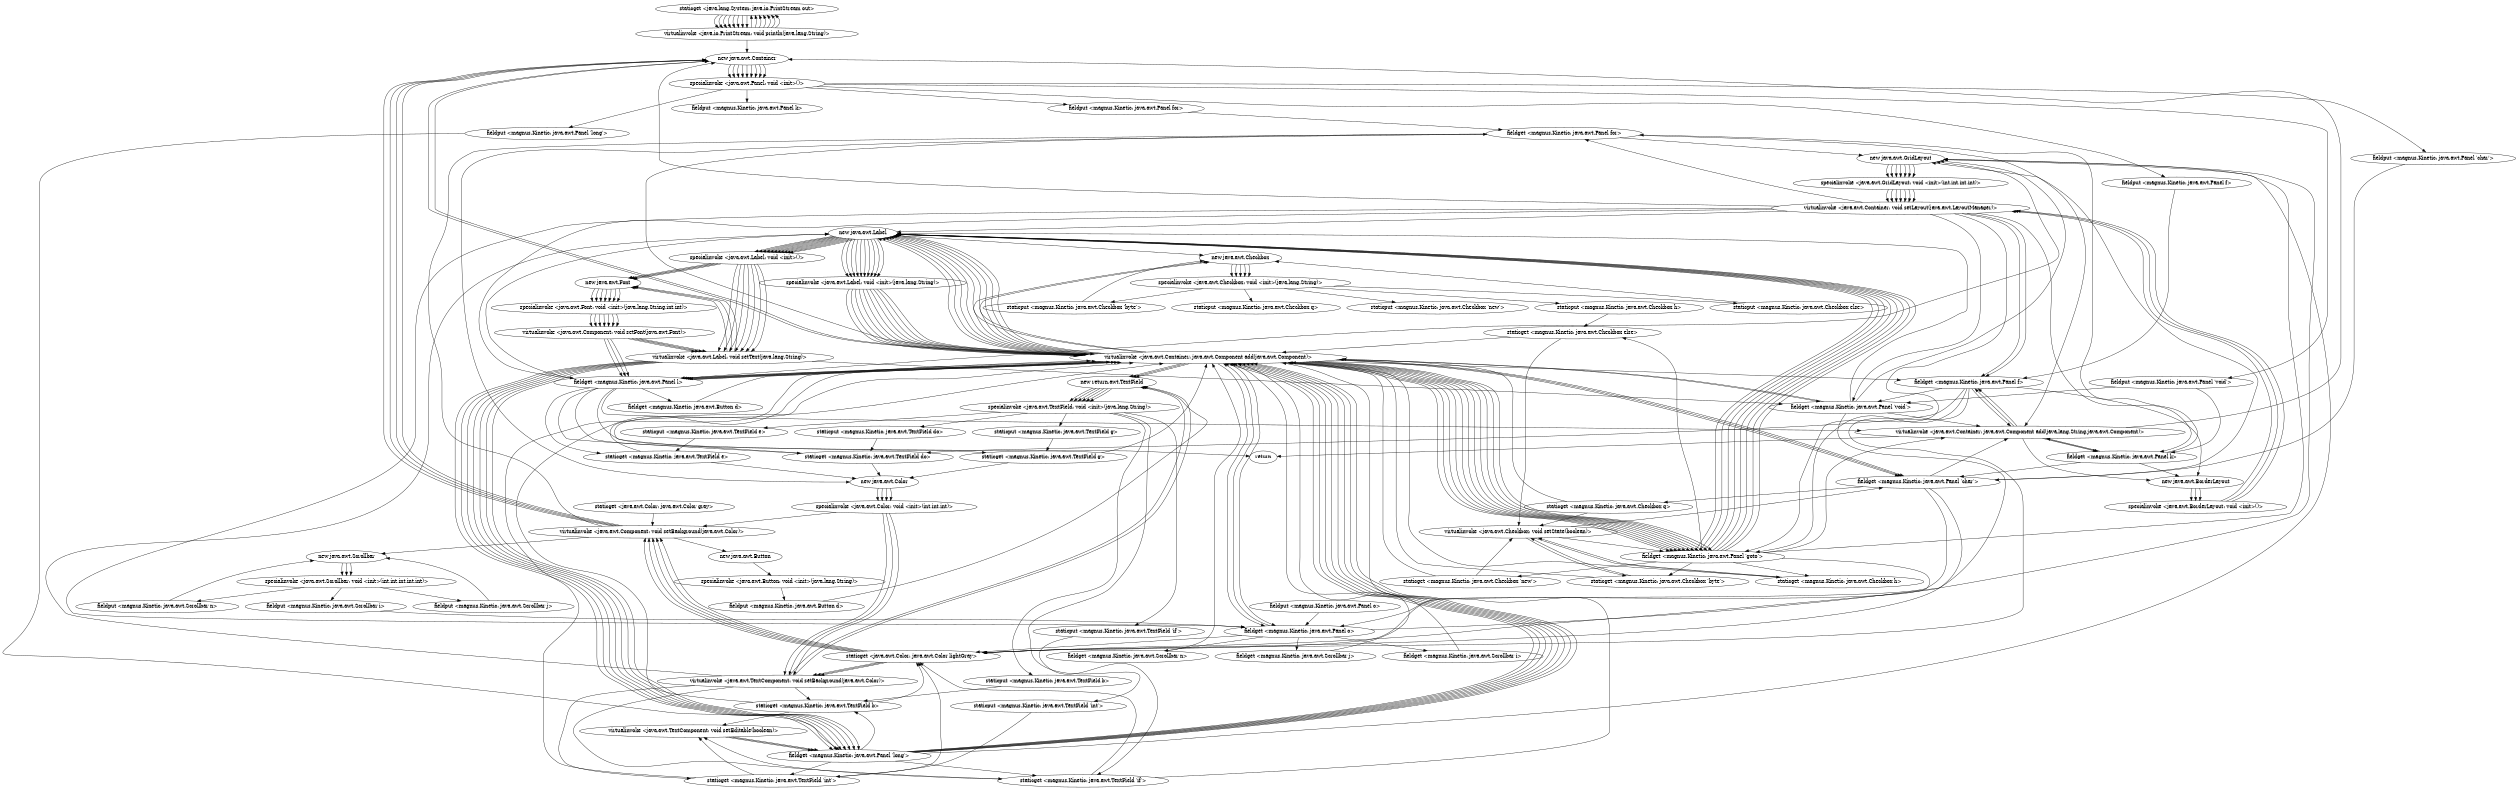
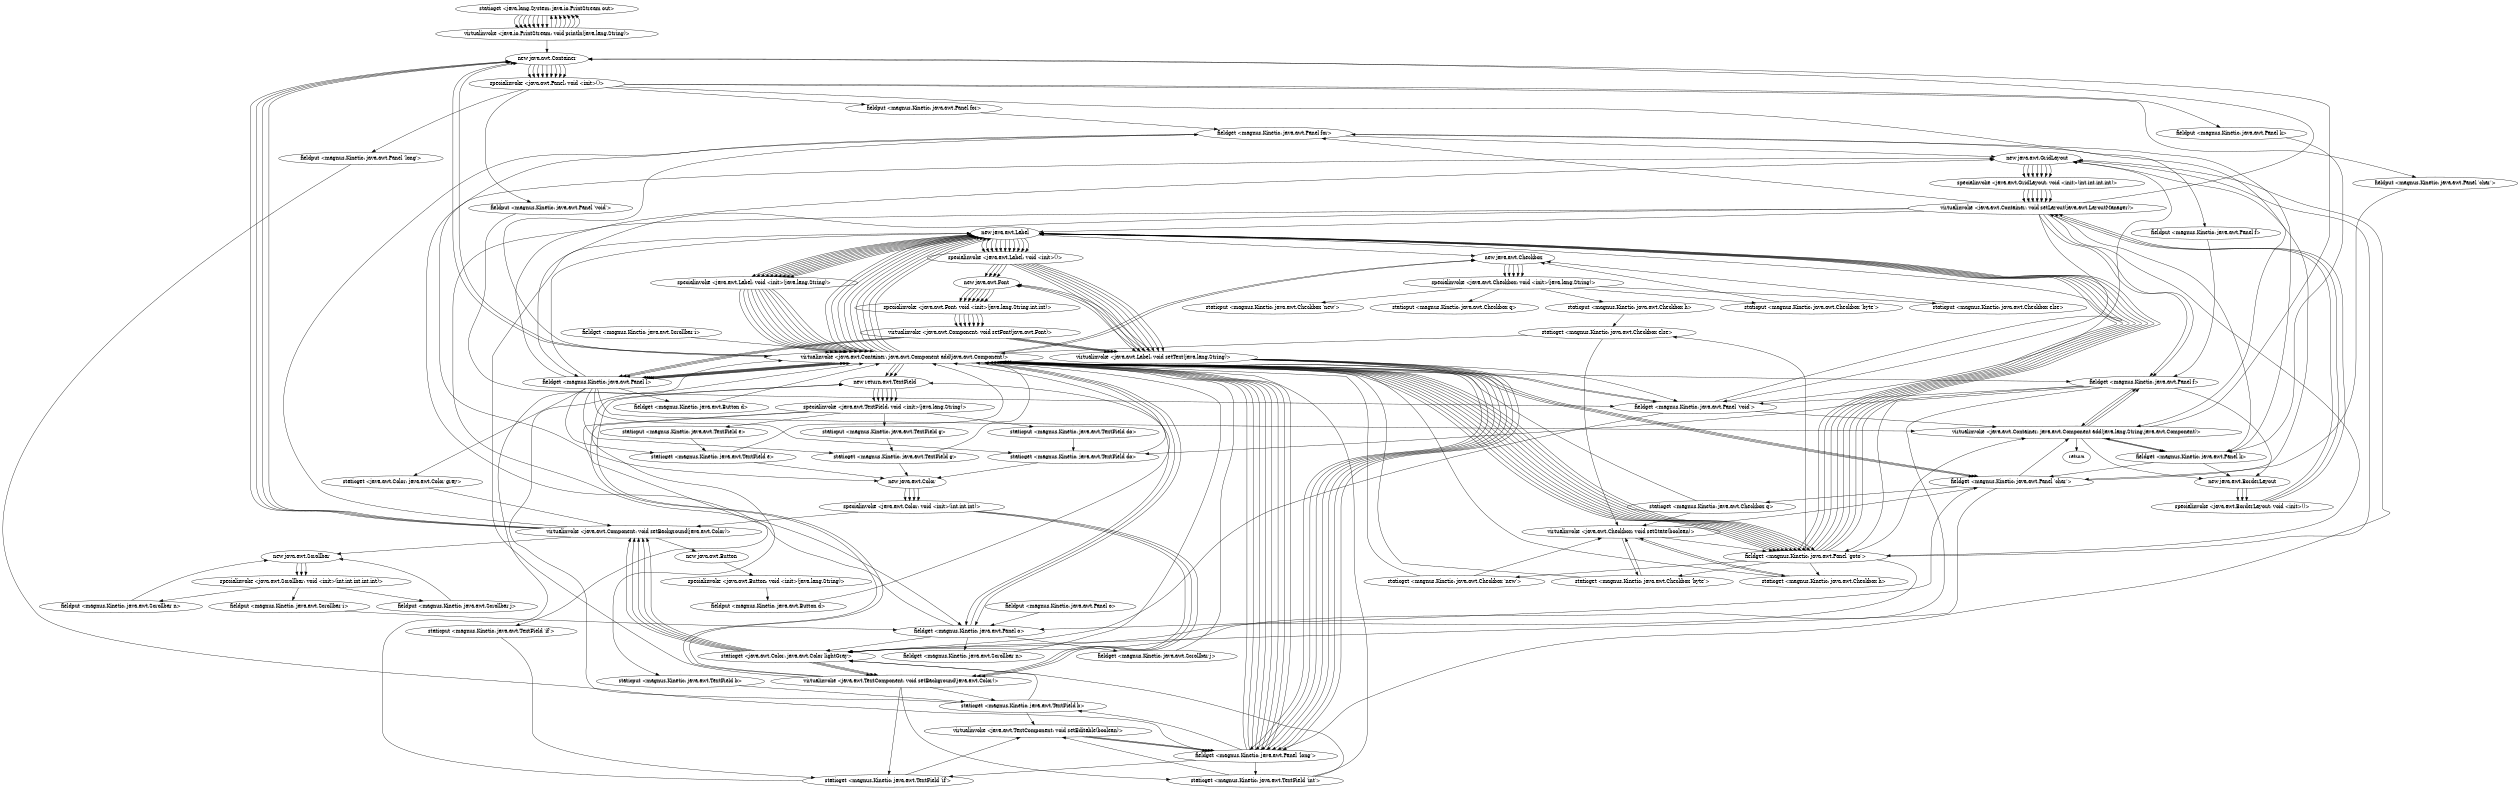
edge "fieldput <magnus.Kinetic: java.awt.Panel 'void'>" -> "fieldget <magnus.Kinetic: java.awt.Panel k>": now "fieldput <magnus.Kinetic: java.awt.Panel k>" -> "fieldget <magnus.Kinetic: java.awt.Panel k>"
edge "fieldget <magnus.Kinetic: java.awt.Panel l>" -> "return": now "fieldget <magnus.Kinetic: java.awt.Panel l>" -> "staticget <java.awt.Color: java.awt.Color gray>"
edge "fieldget <magnus.Kinetic: java.awt.Panel o>" -> "fieldget <magnus.Kinetic: java.awt.Scrollbar i>": removed
edge "staticget <magnus.Kinetic: java.awt.TextField 'if'>" -> "staticget <java.awt.Color: java.awt.Color lightGray>": removed
node "staticput <magnus.Kinetic: java.awt.TextField 'int'>": removed
